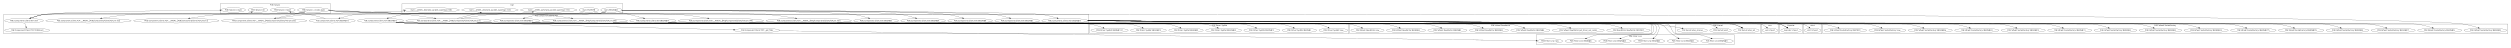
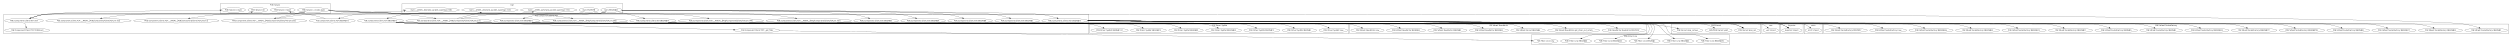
node "POE::Wheel::ReadWrite::BEGIN@8": label "POE::Wheel::ReadWrite::BEGIN@8" -> "POE::Wheel::Kernel::BEGIN@8"
node "POE::Kernel::yield": label "POE::Kernel::yield" -> "RUNTIME::Kernel::yield"
